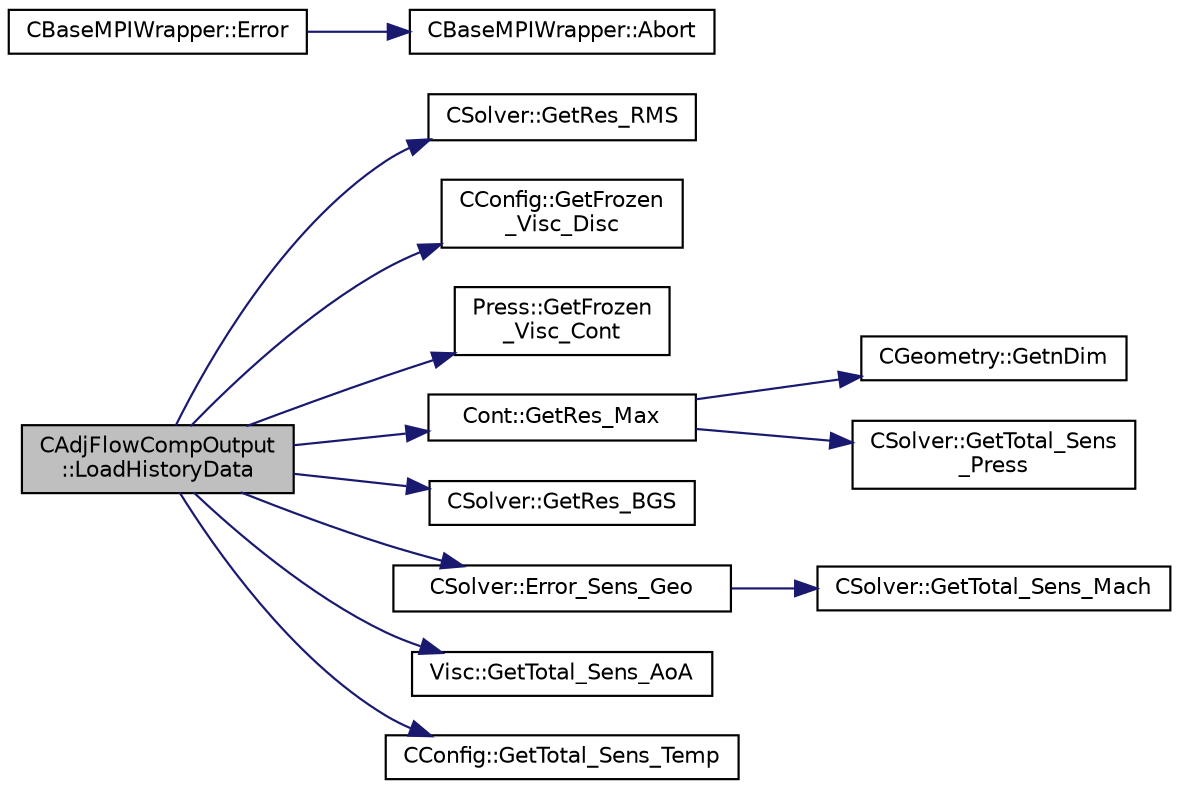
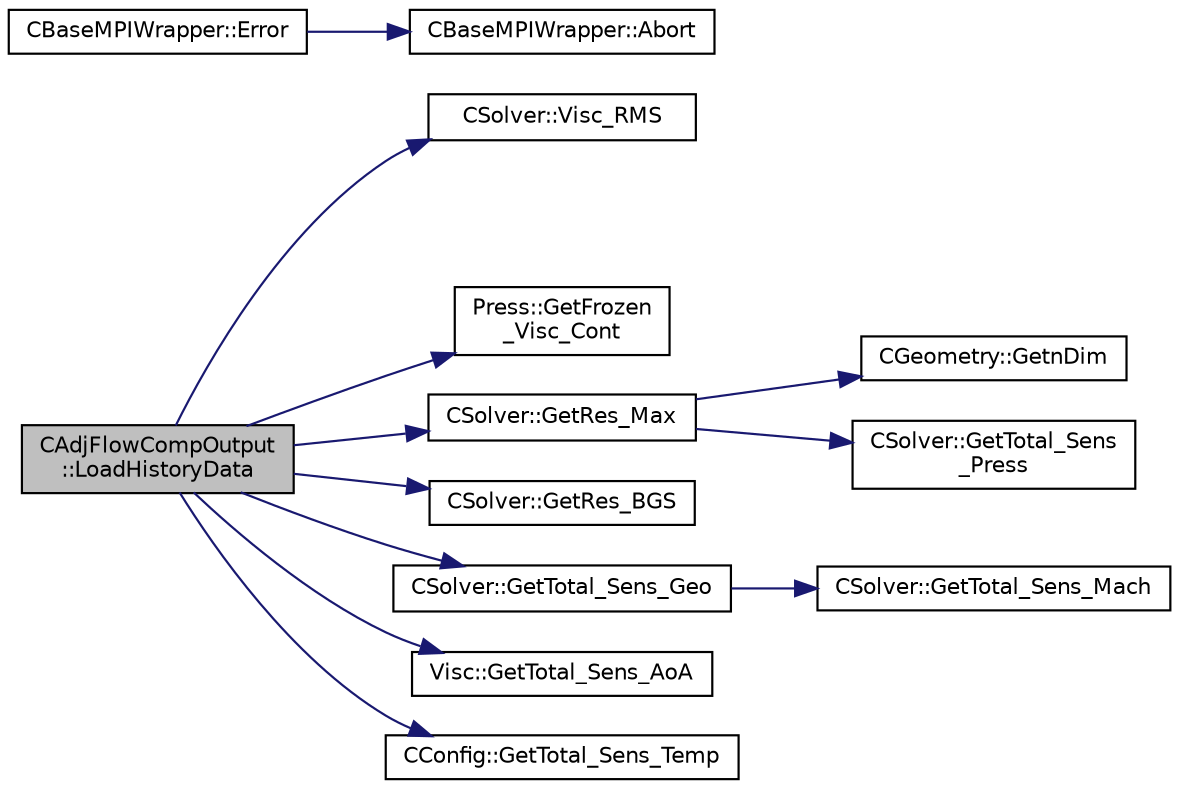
node "CSolver::GetRes_RMS": label "CSolver::GetRes_RMS" -> "CSolver::Visc_RMS"
node "CConfig::GetFrozen _Visc_Disc": removed
node "Cont::GetRes_Max": label "Cont::GetRes_Max" -> "CSolver::GetRes_Max"
node "CSolver::Error_Sens_Geo": label "CSolver::Error_Sens_Geo" -> "CSolver::GetTotal_Sens_Geo"
